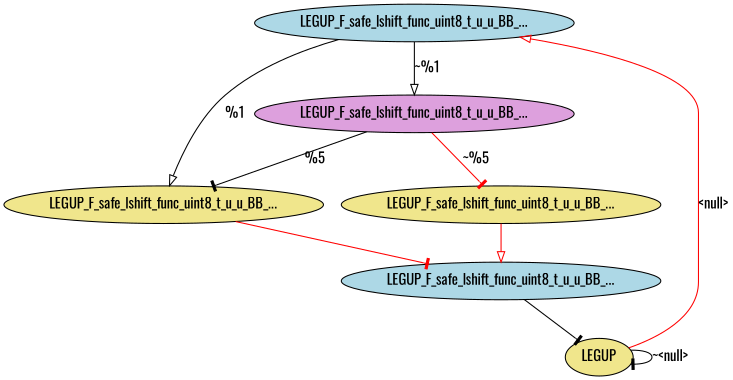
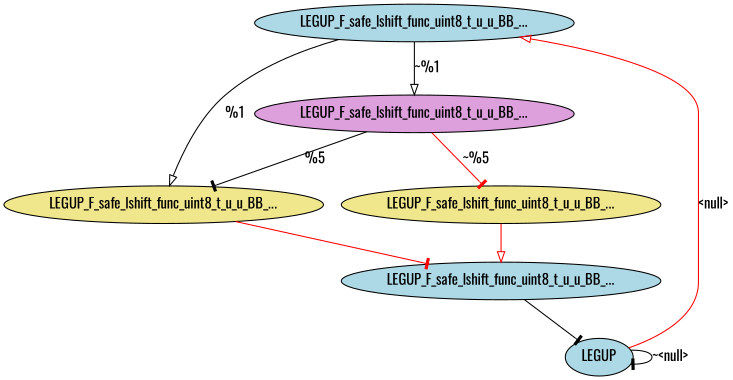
node "LEGUP": fillcolor khaki -> lightblue
